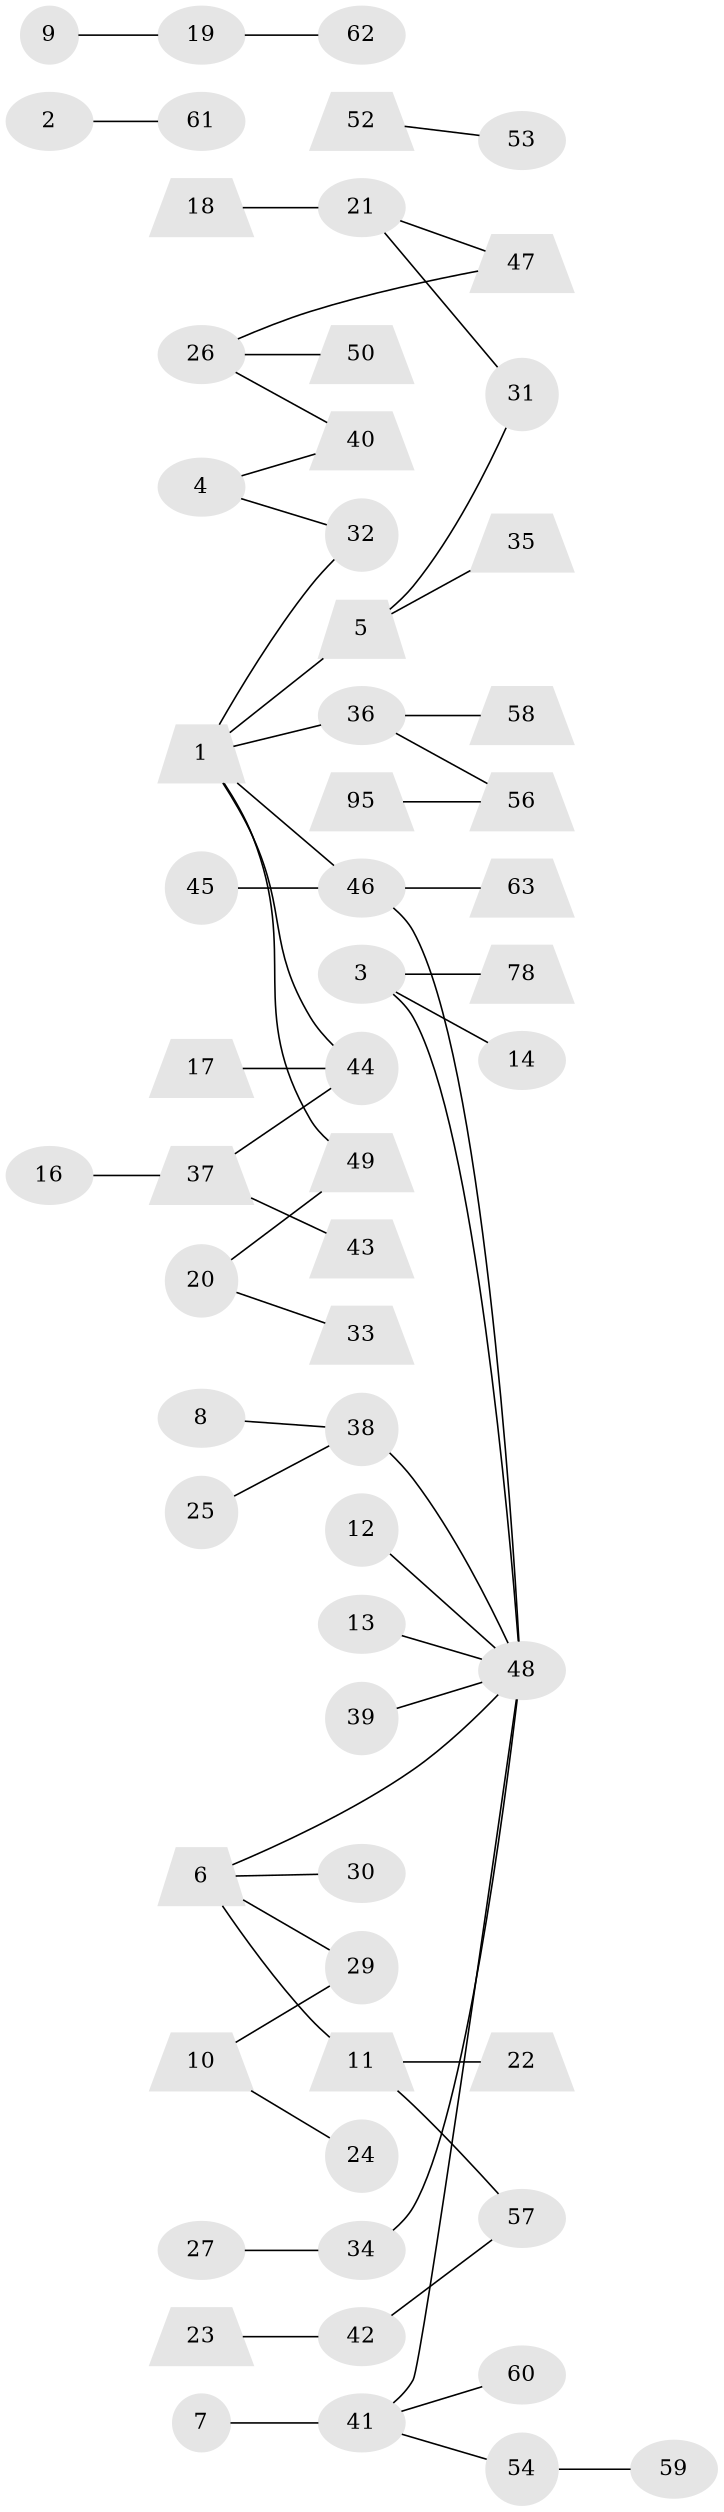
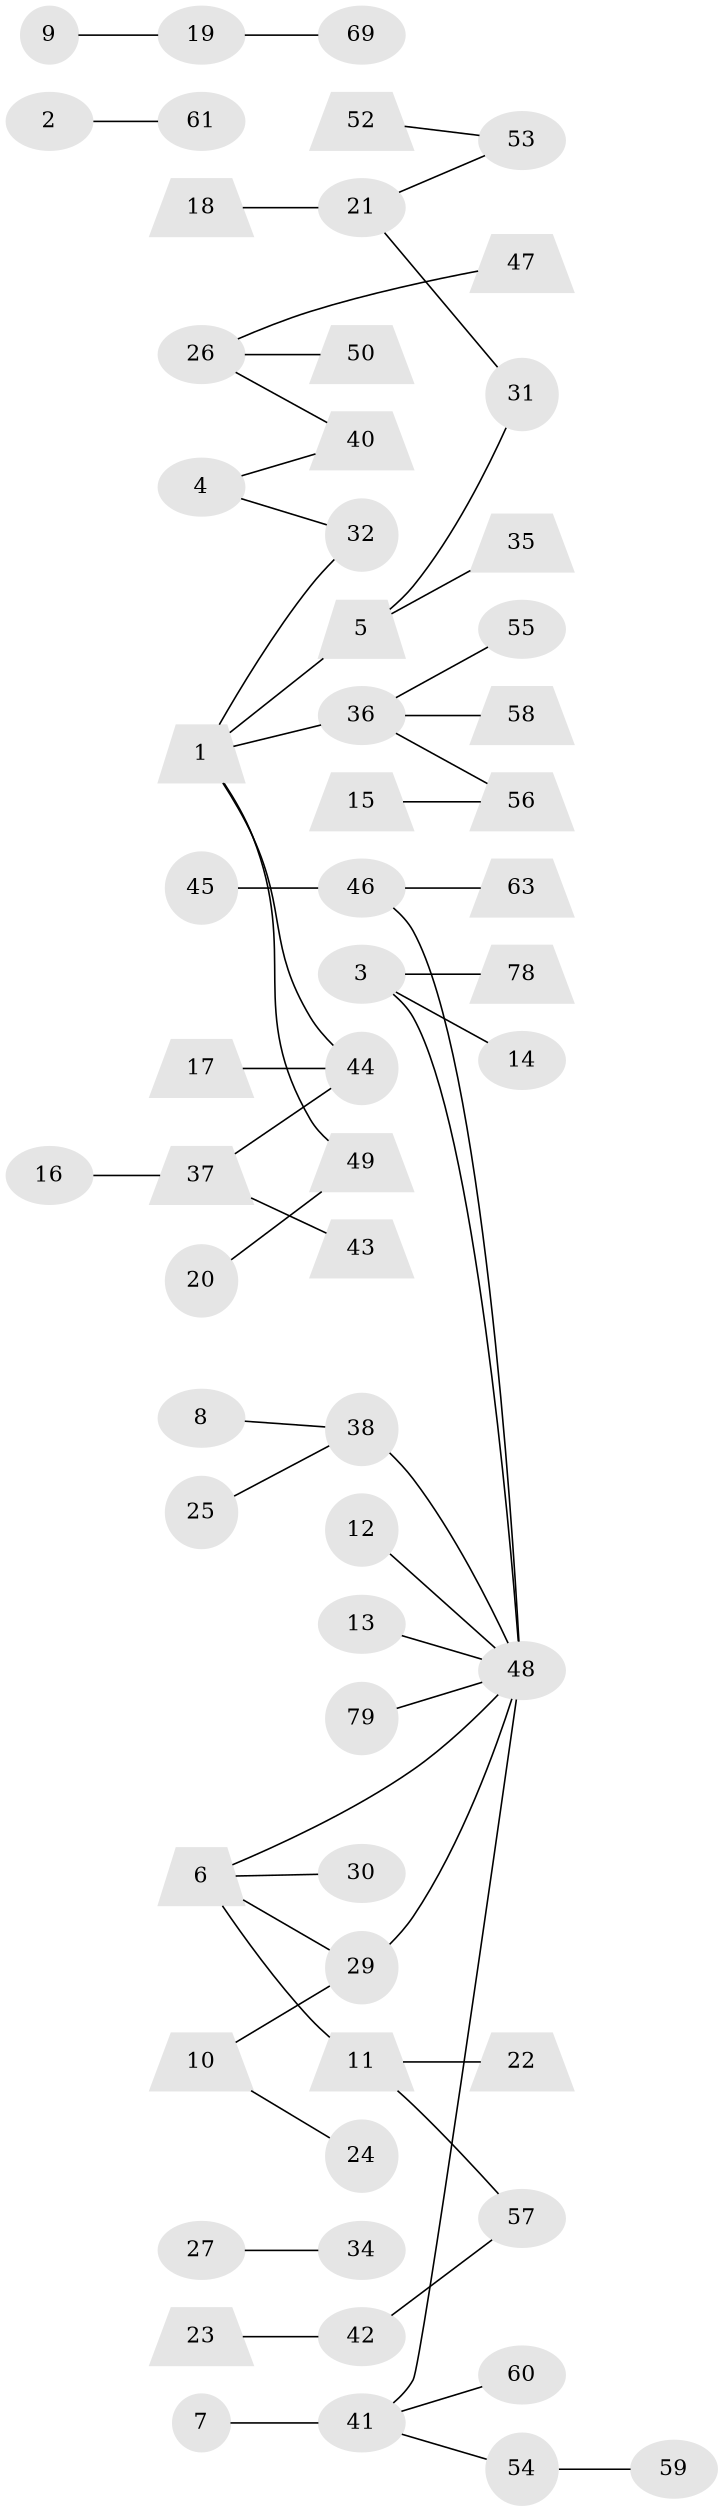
node "62": label "62" -> "69"
edge "21" -- "47": now "21" -- "53"
node "55": added
node "95": label "95" -> "15"
edge "1" -- "46": removed
node "33": removed
node "39": label "39" -> "79"
edge "48" -- "34": now "48" -- "29"
